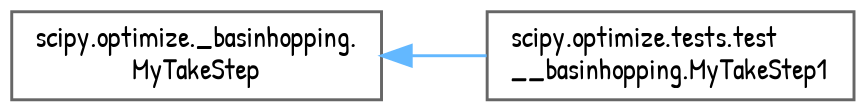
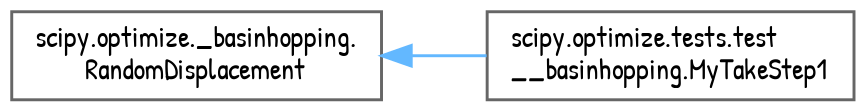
node "scipy.optimize._basinhopping. MyTakeStep": label "scipy.optimize._basinhopping. MyTakeStep" -> "scipy.optimize._basinhopping. RandomDisplacement"
